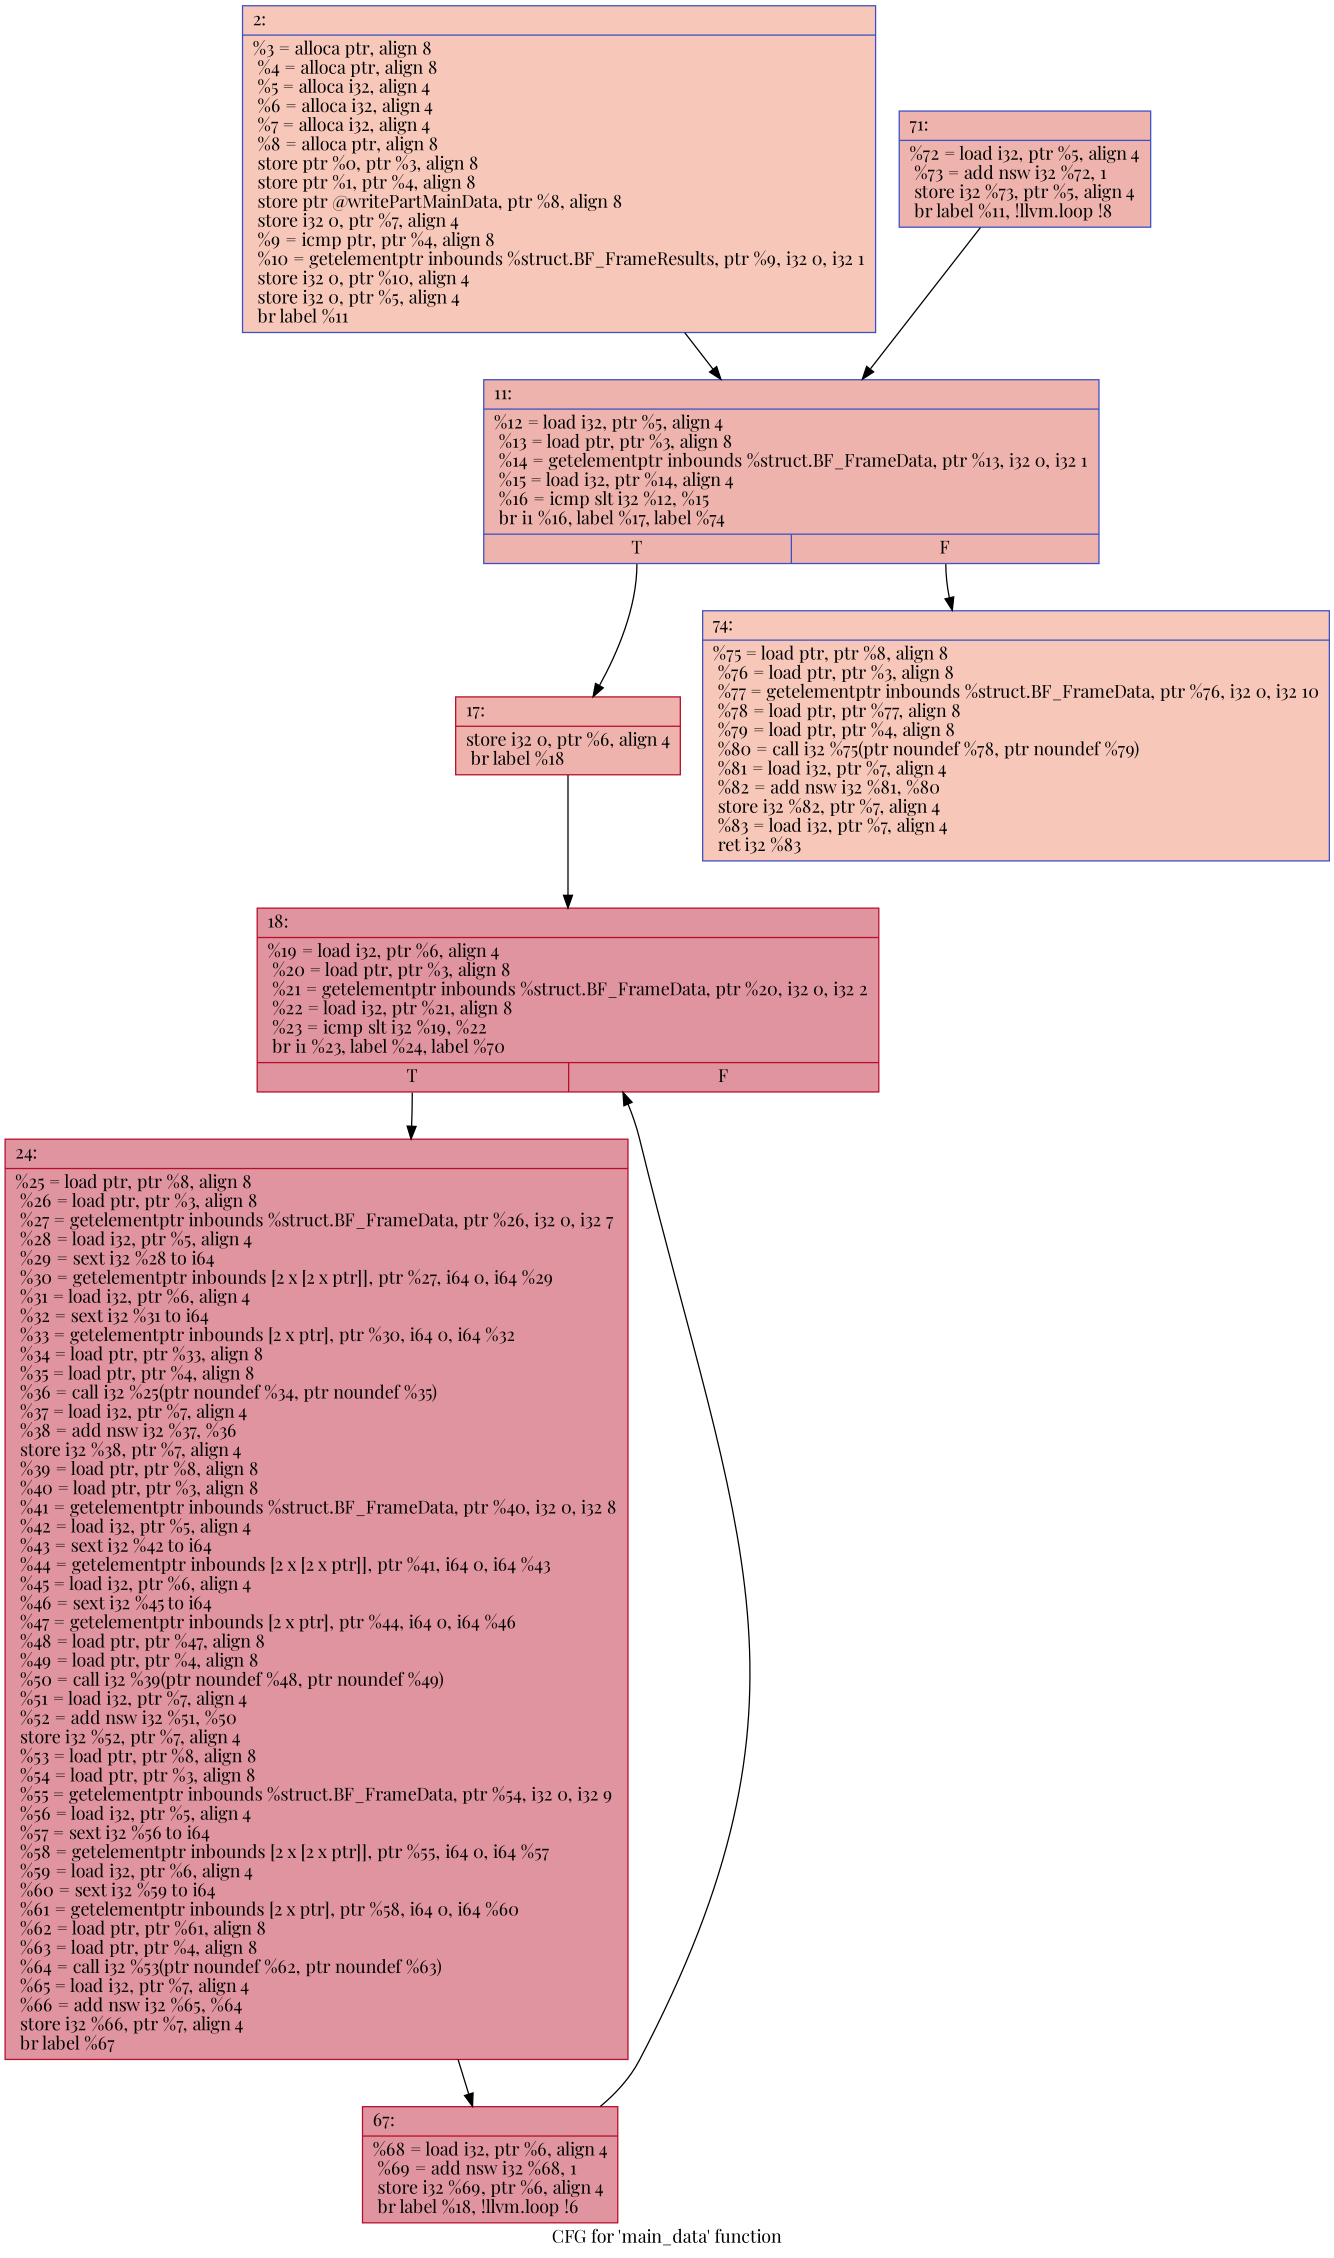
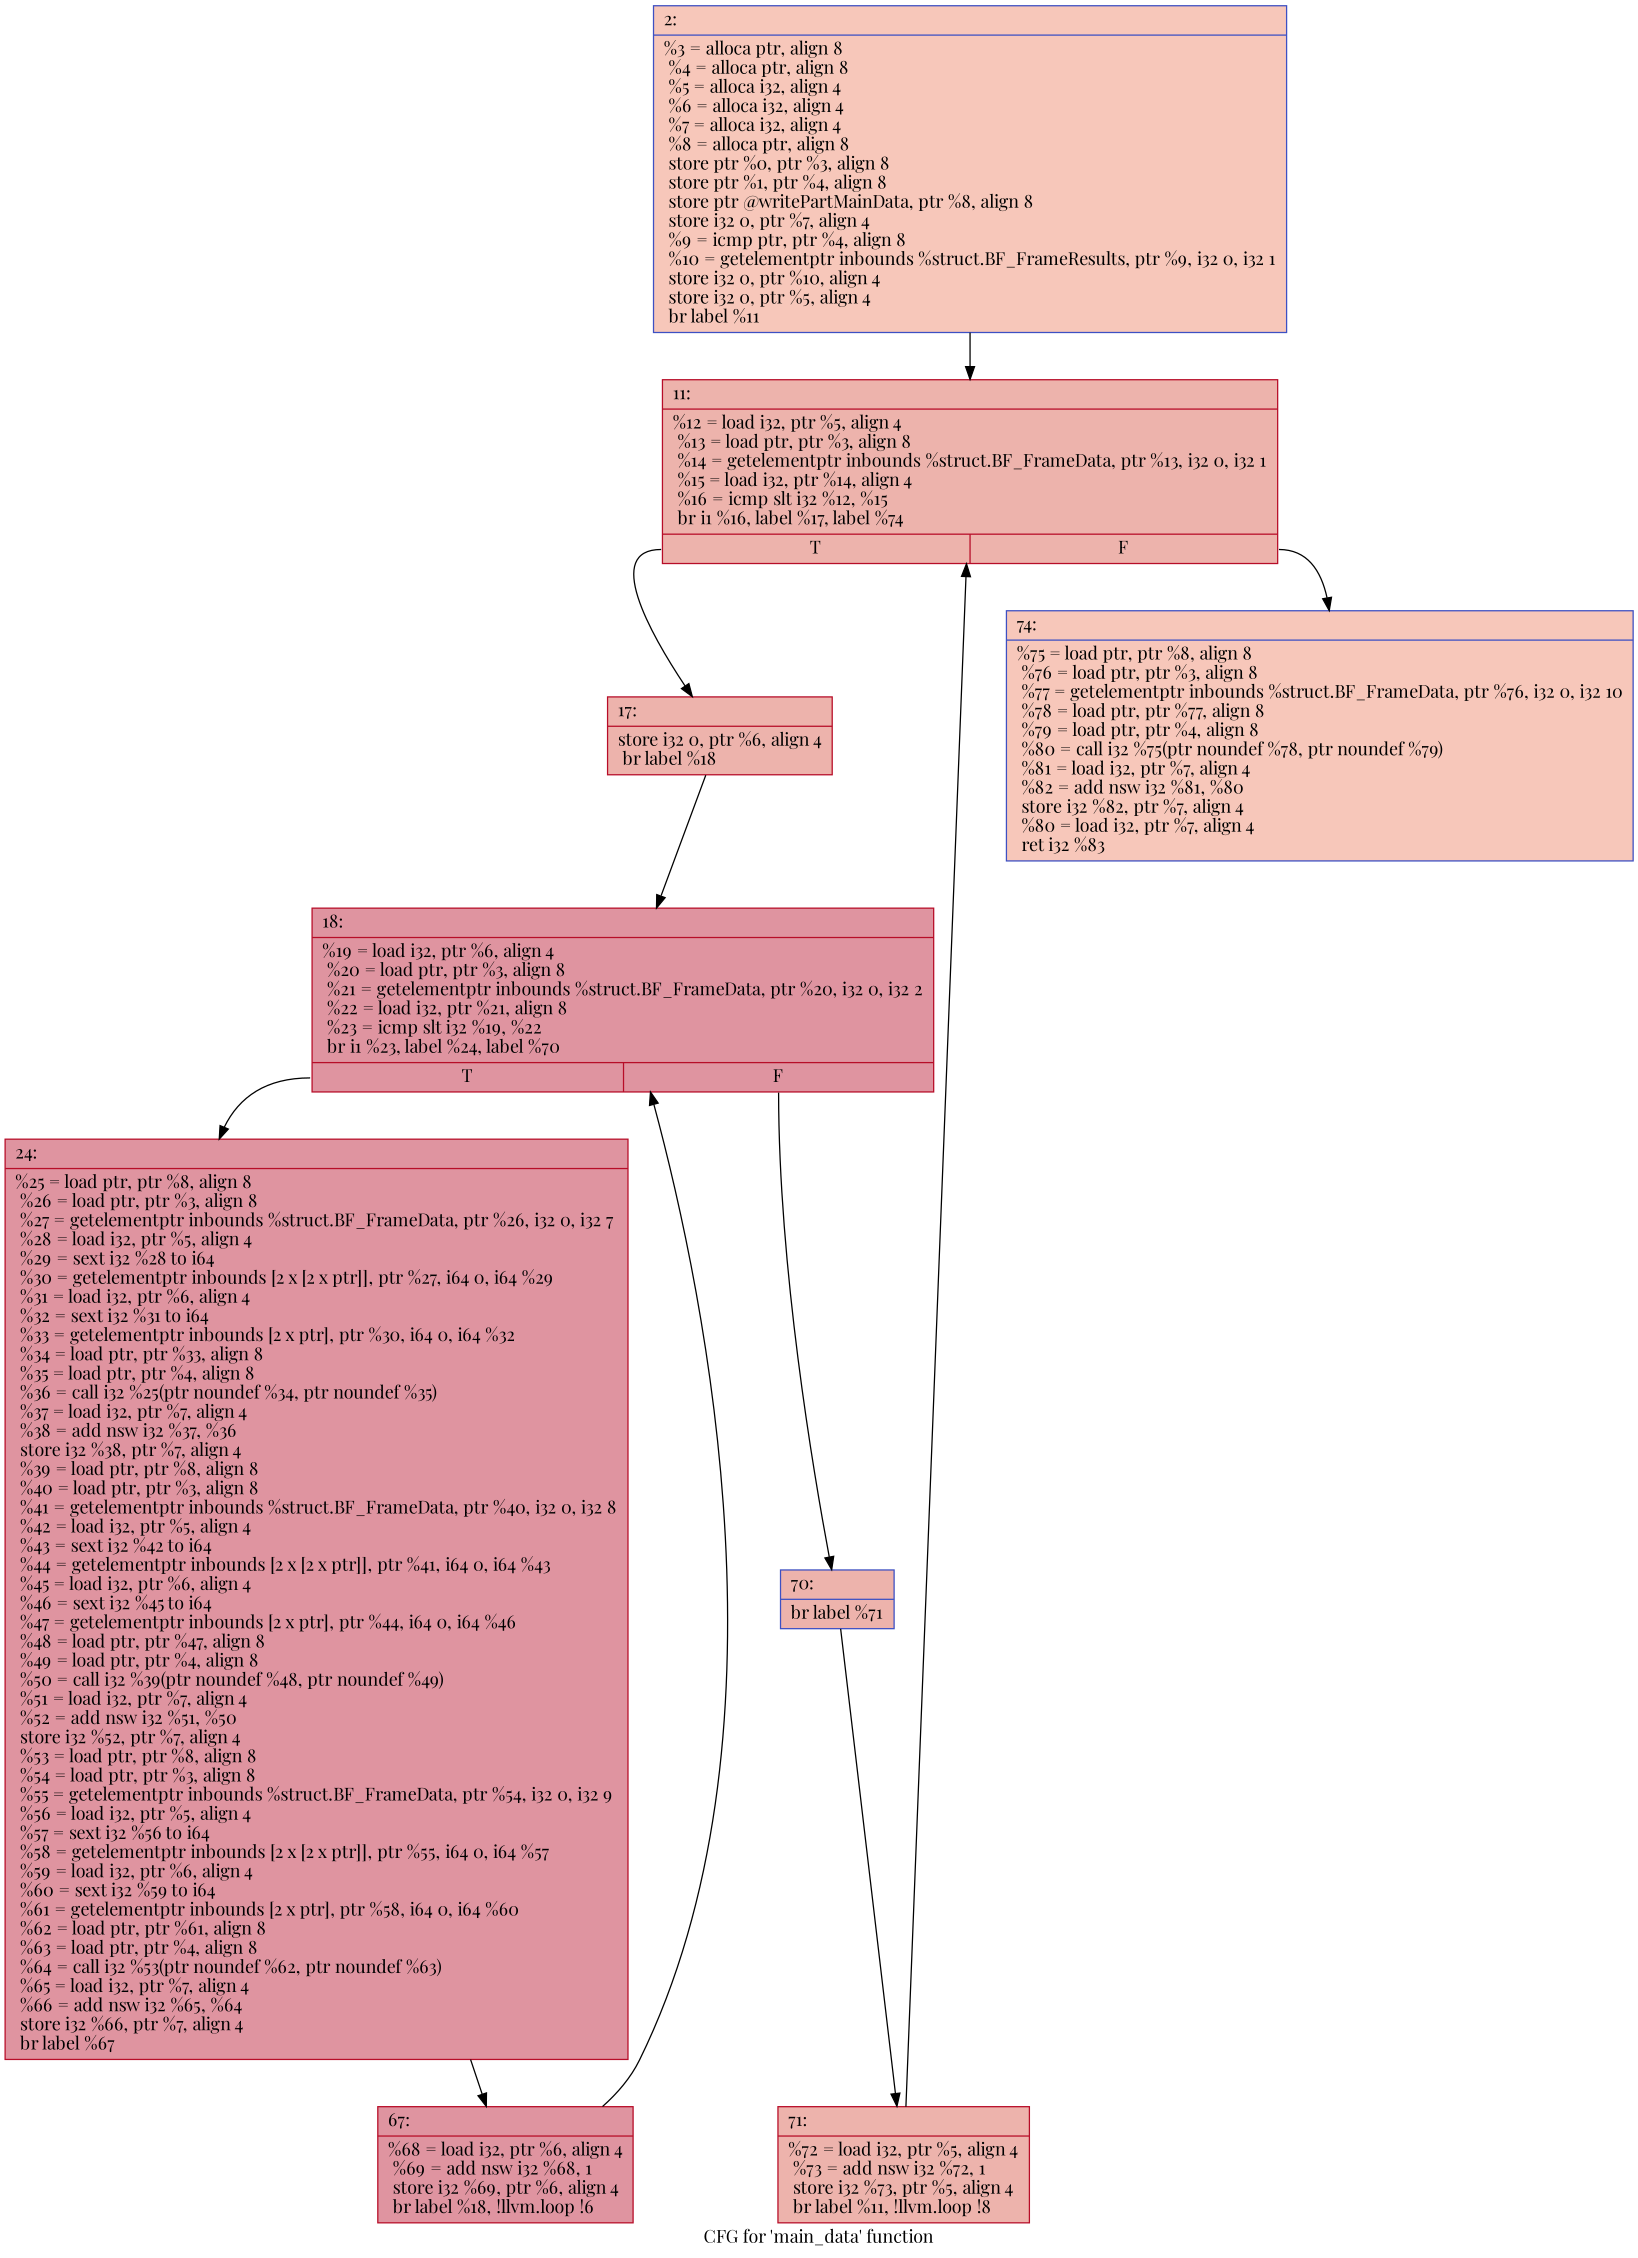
node "71:": color #3d50c3ff -> #b70d28ff
node "11:": color #3d50c3ff -> #b70d28ff
node "74:": text "%83 = load i32, ptr %7, align 4" -> "%80 = load i32, ptr %7, align 4"
node "70:": added
